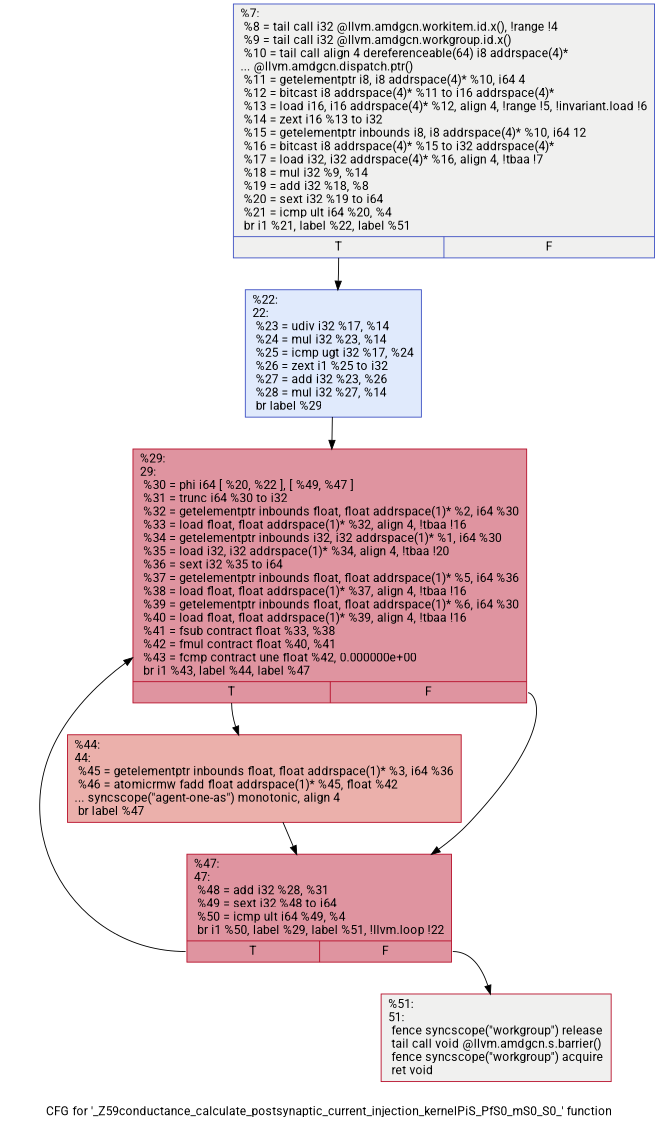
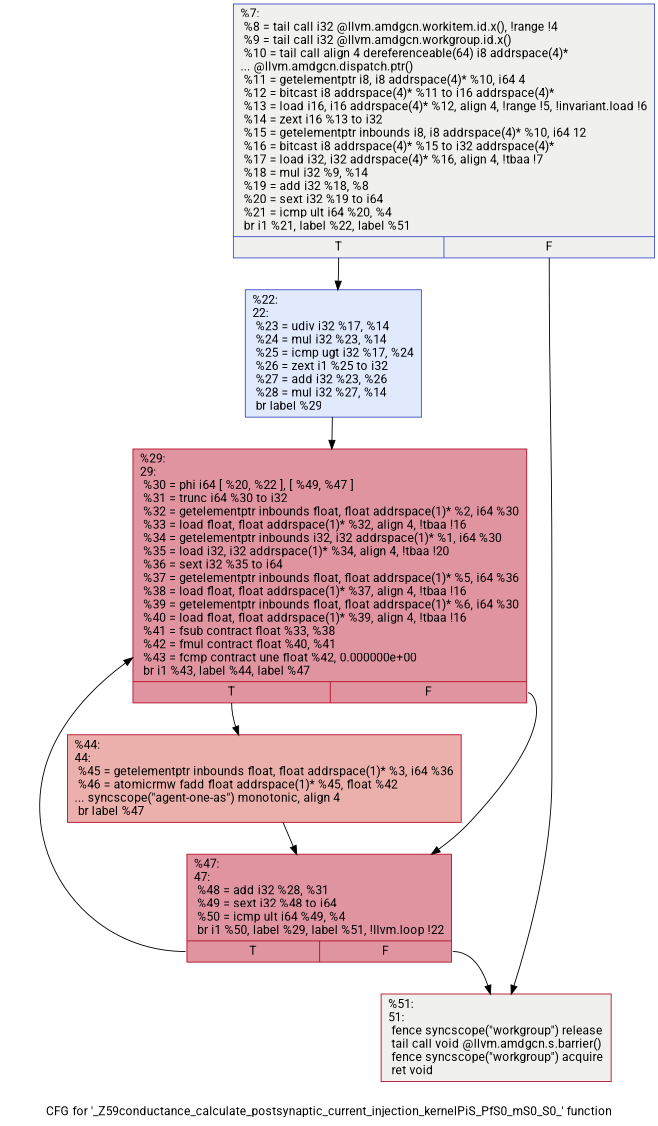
edge "%7:" -> "%51:": added
